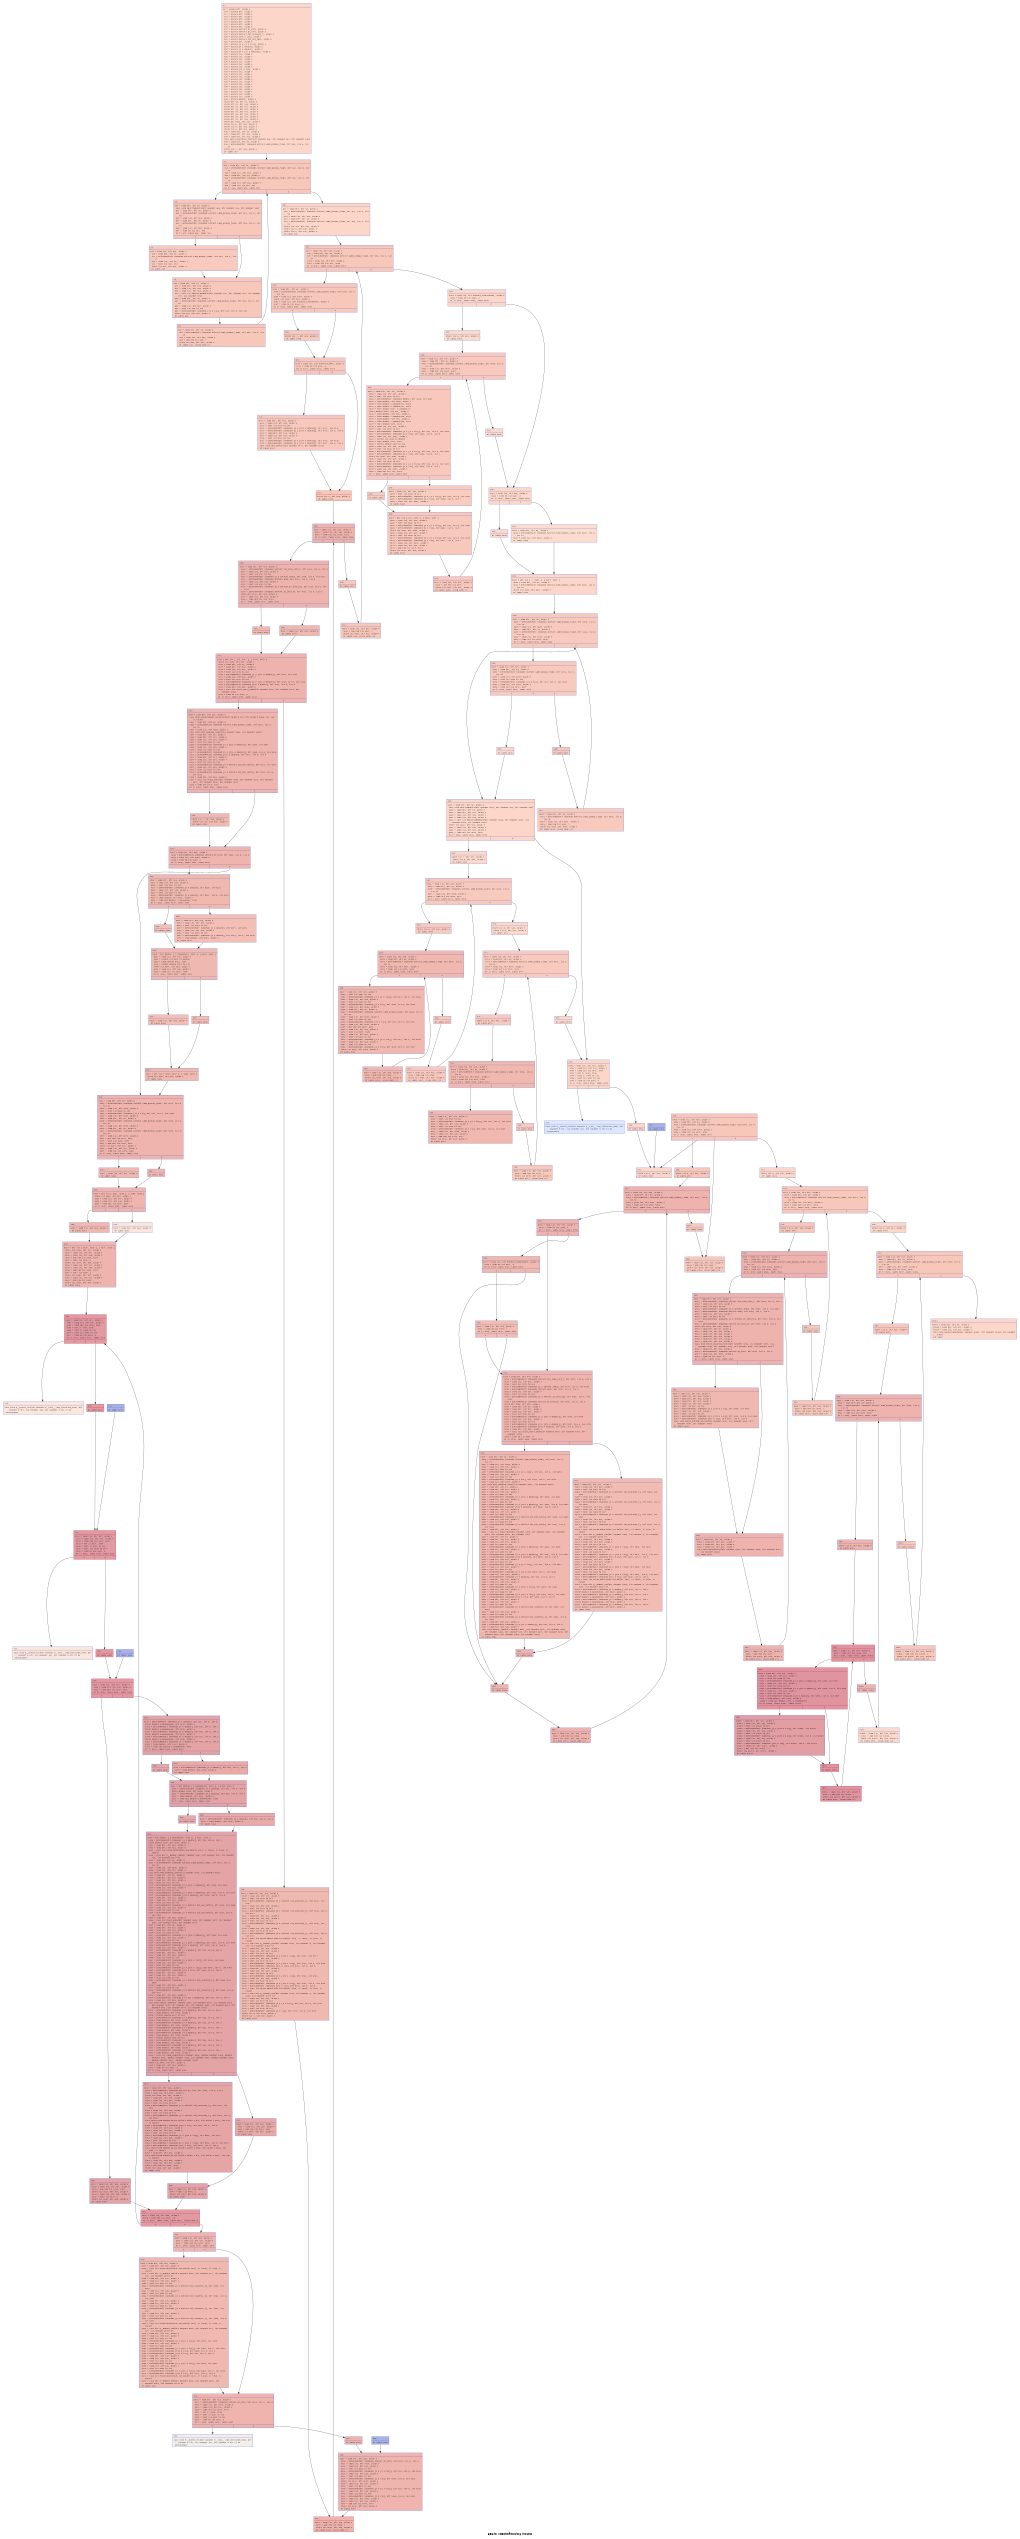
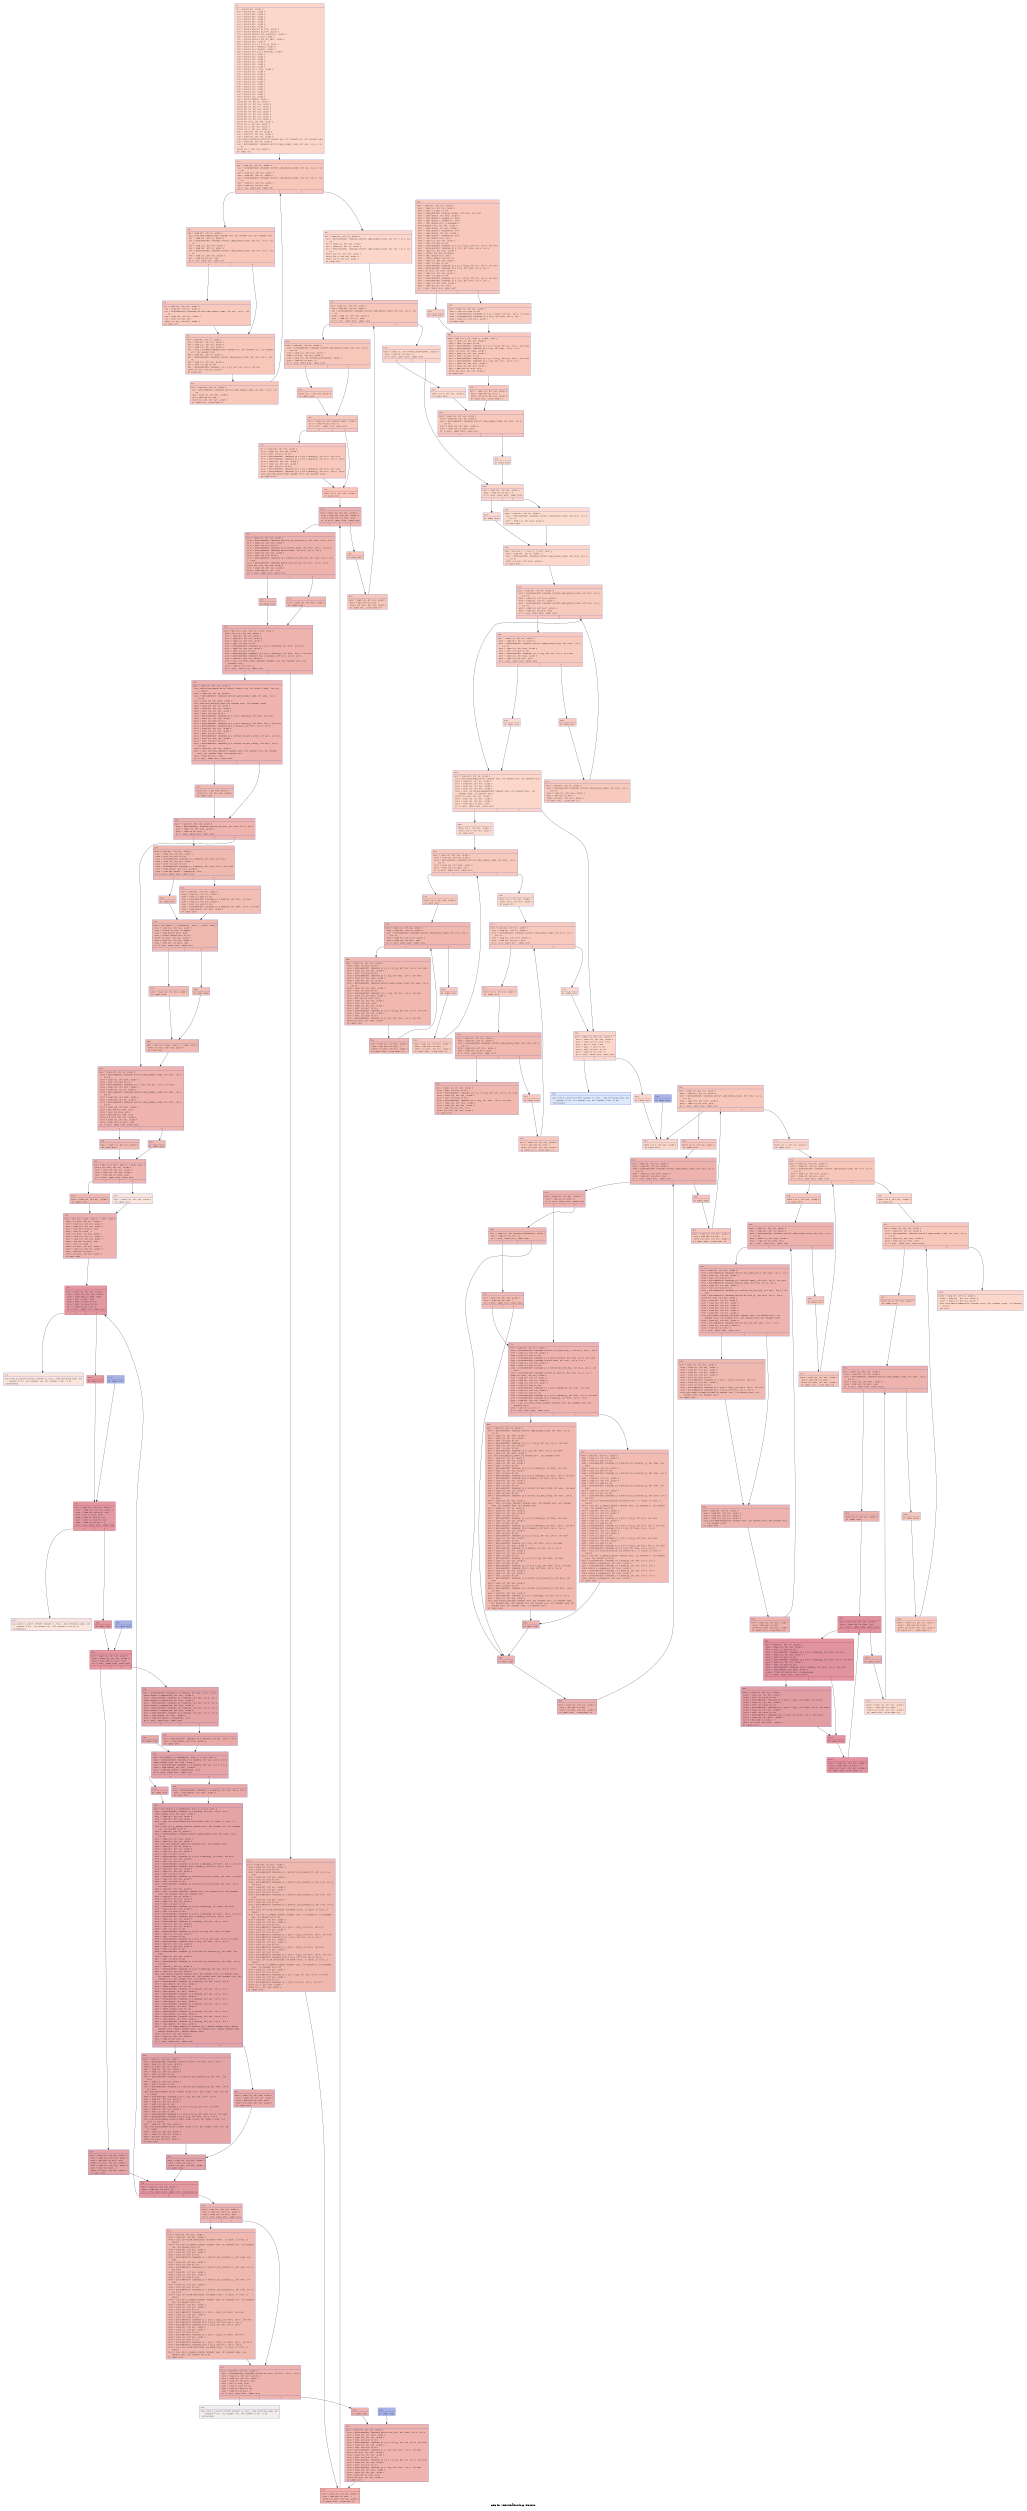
edge "558:" -> "564:": removed
edge "754:" -> "908:": reversed
edge "336:" -> "344:": removed
